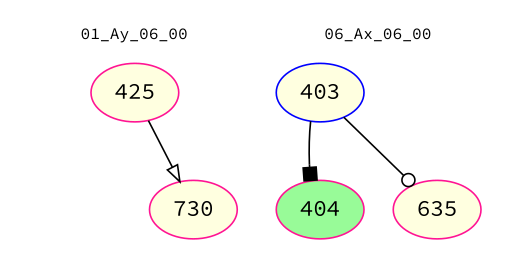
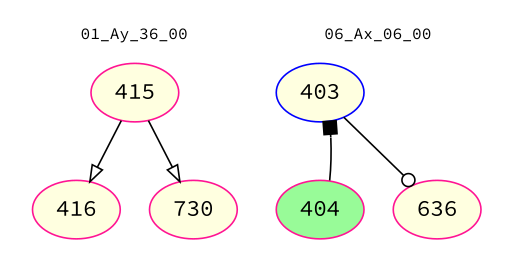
cluster "01_Ay_06_00": label "01_Ay_06_00" -> "01_Ay_36_00"
node "425": label "425" -> "415"
edge "403" -> "404": reversed
node "416": added
node "635": label "635" -> "636"
